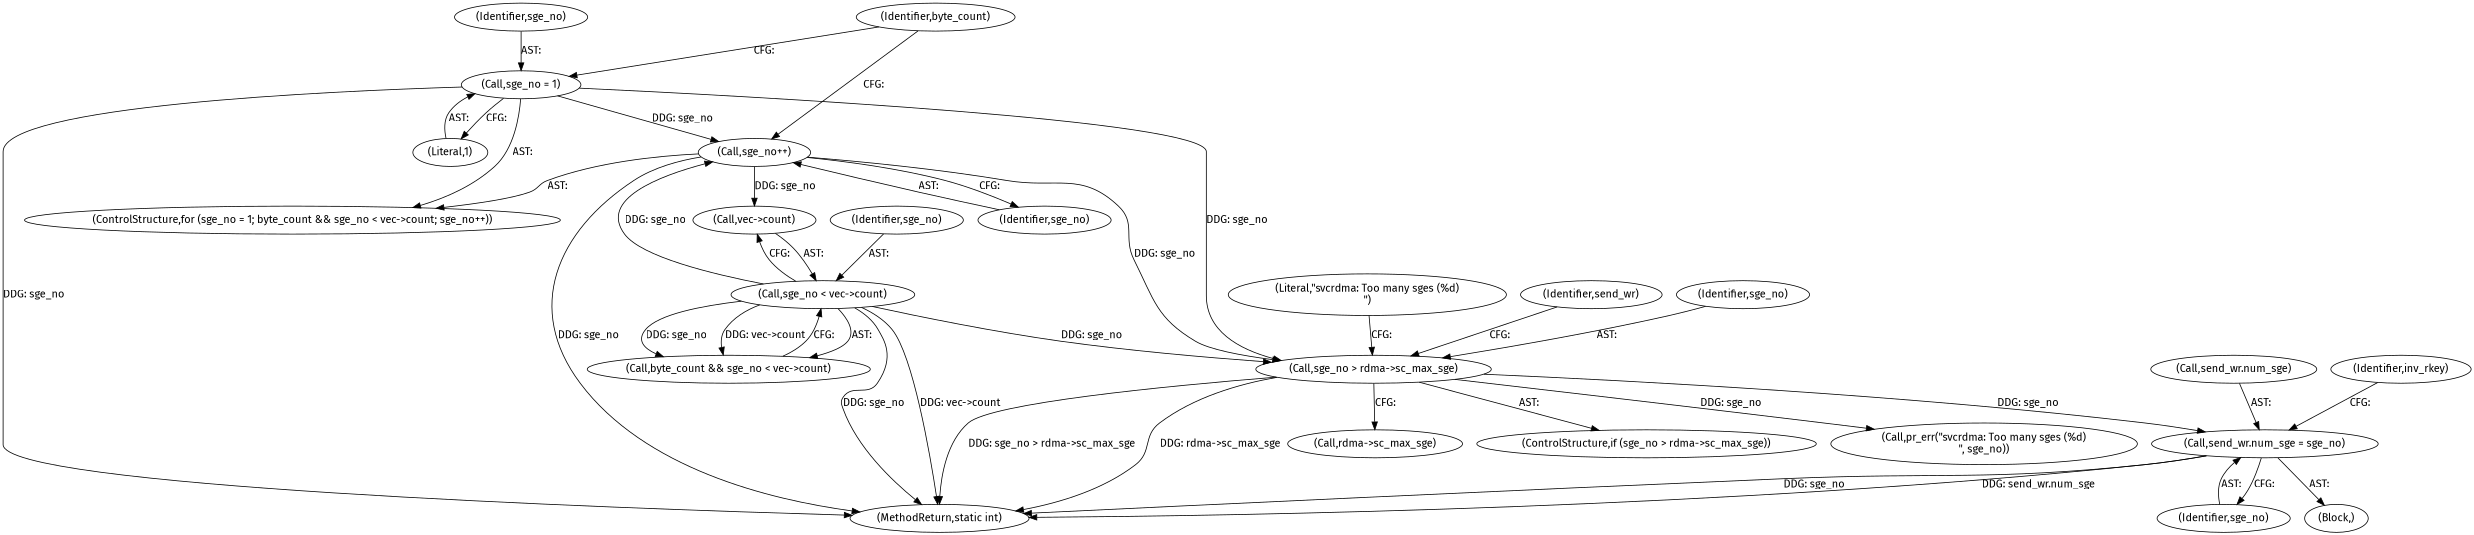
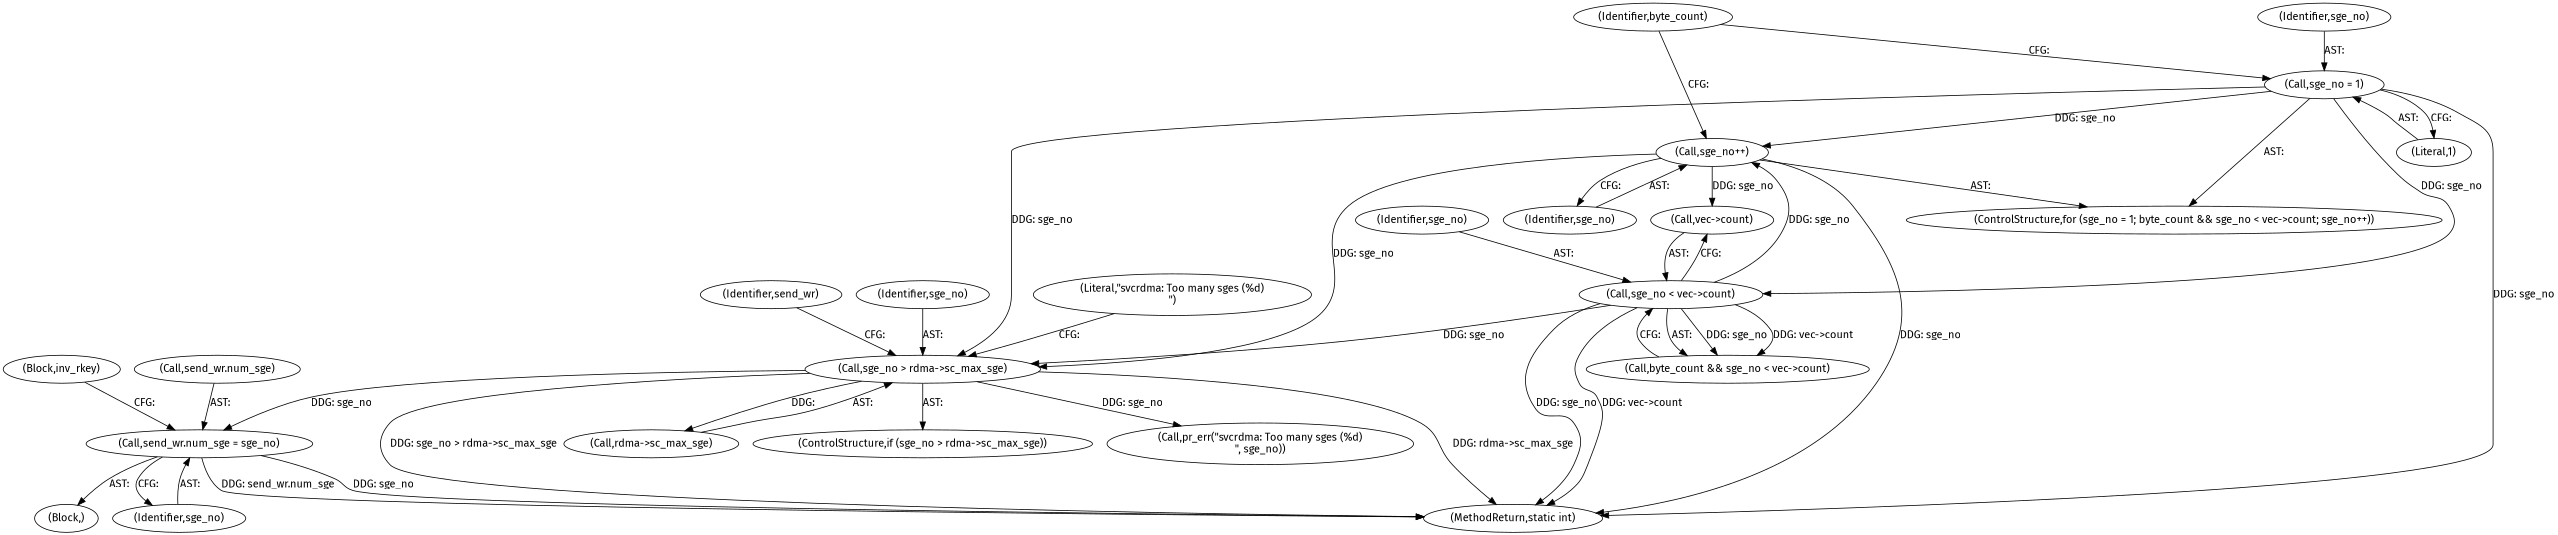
edge "(Call,sge_no = 1)" -> "(Call,sge_no < vec->count)": added, label "DDG: sge_no"
node "(Identifier,inv_rkey)": label "(Identifier,inv_rkey)" -> "(Block,inv_rkey)"
edge "(Call,sge_no > rdma->sc_max_sge)" -> "(Call,rdma->sc_max_sge)": label "CFG: " -> "DDG: "
edge "(Call,rdma->sc_max_sge)" -> "(Call,sge_no > rdma->sc_max_sge)": added, label "AST:"
